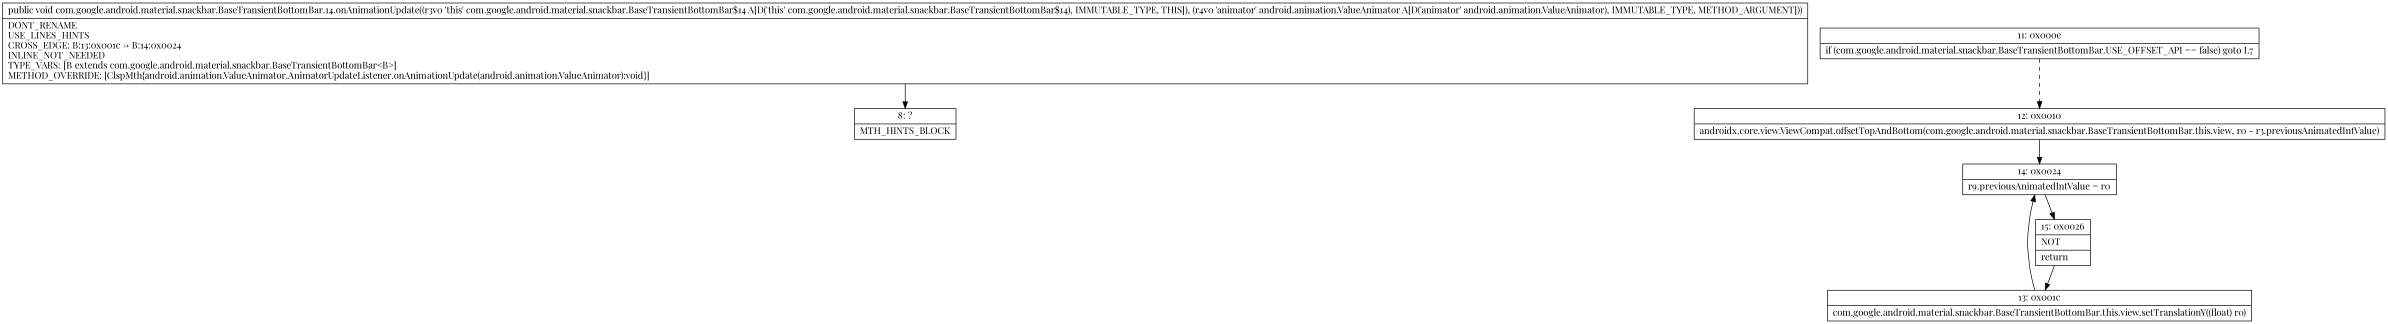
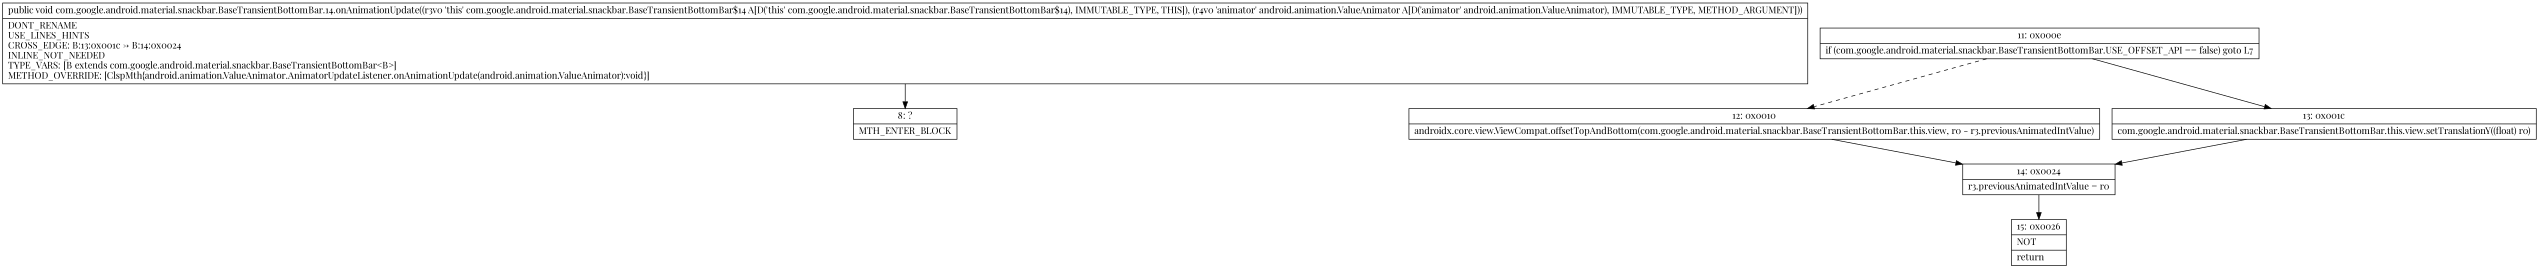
node "8: ?": text "MTH_HINTS_BLOCK" -> "MTH_ENTER_BLOCK"
node "14: 0x0024": text "r9.previousAnimatedIntValue = r0" -> "r3.previousAnimatedIntValue = r0"
edge "15: 0x0026" -> "13: 0x001c": now "11: 0x000e" -> "13: 0x001c"
